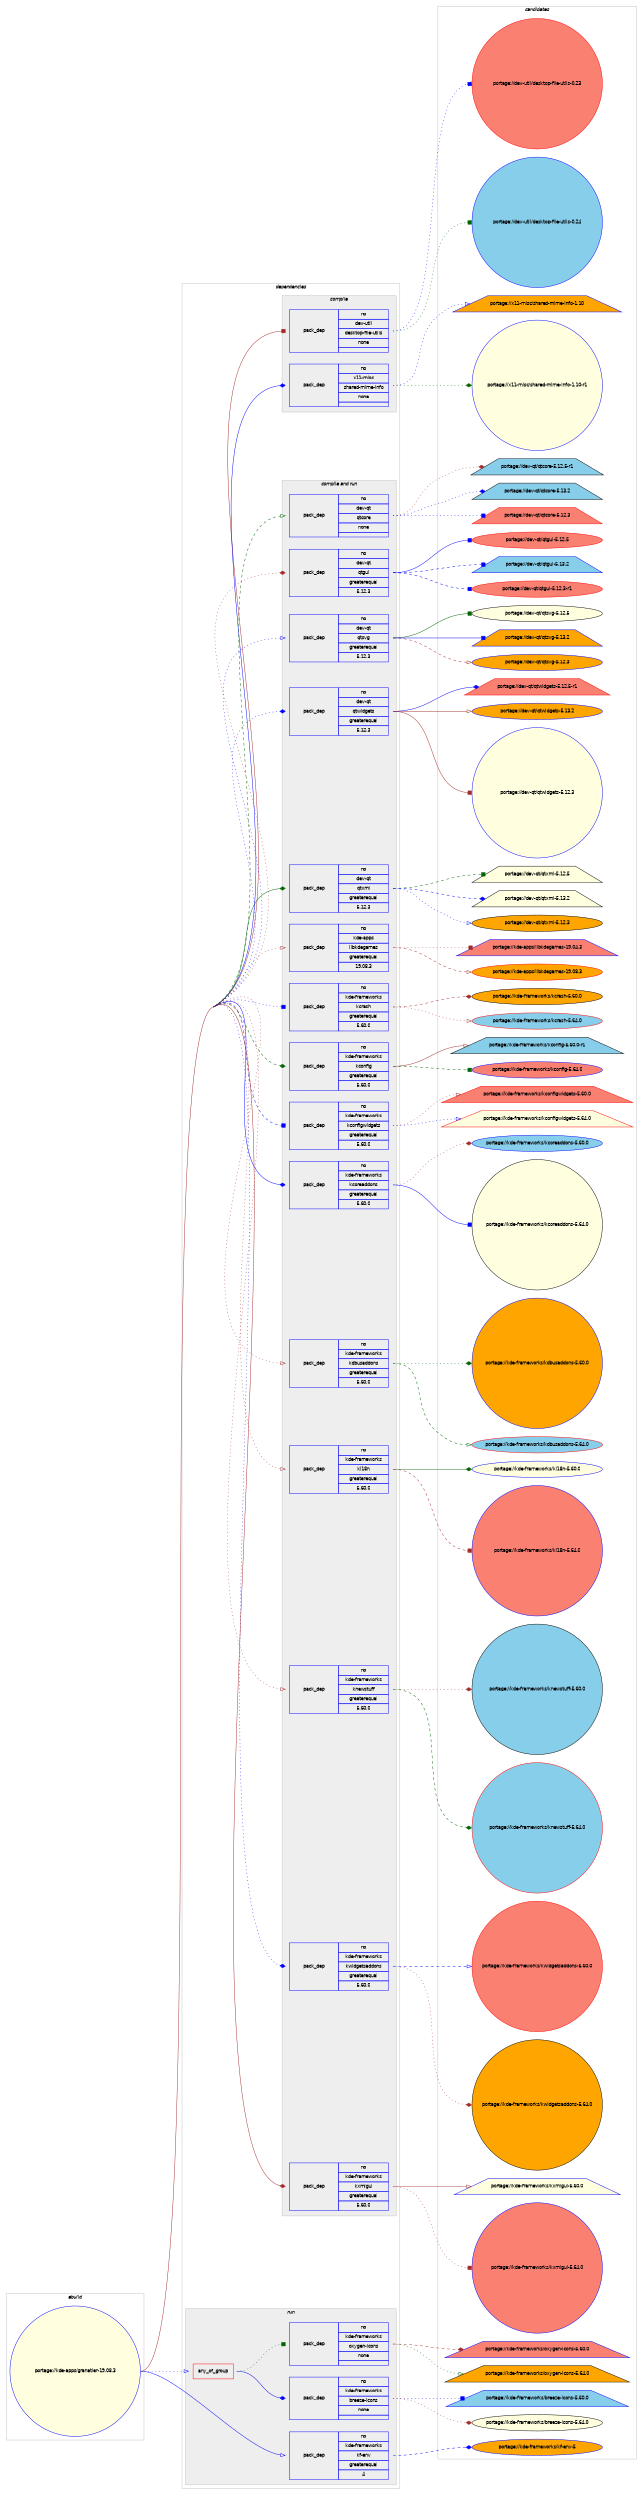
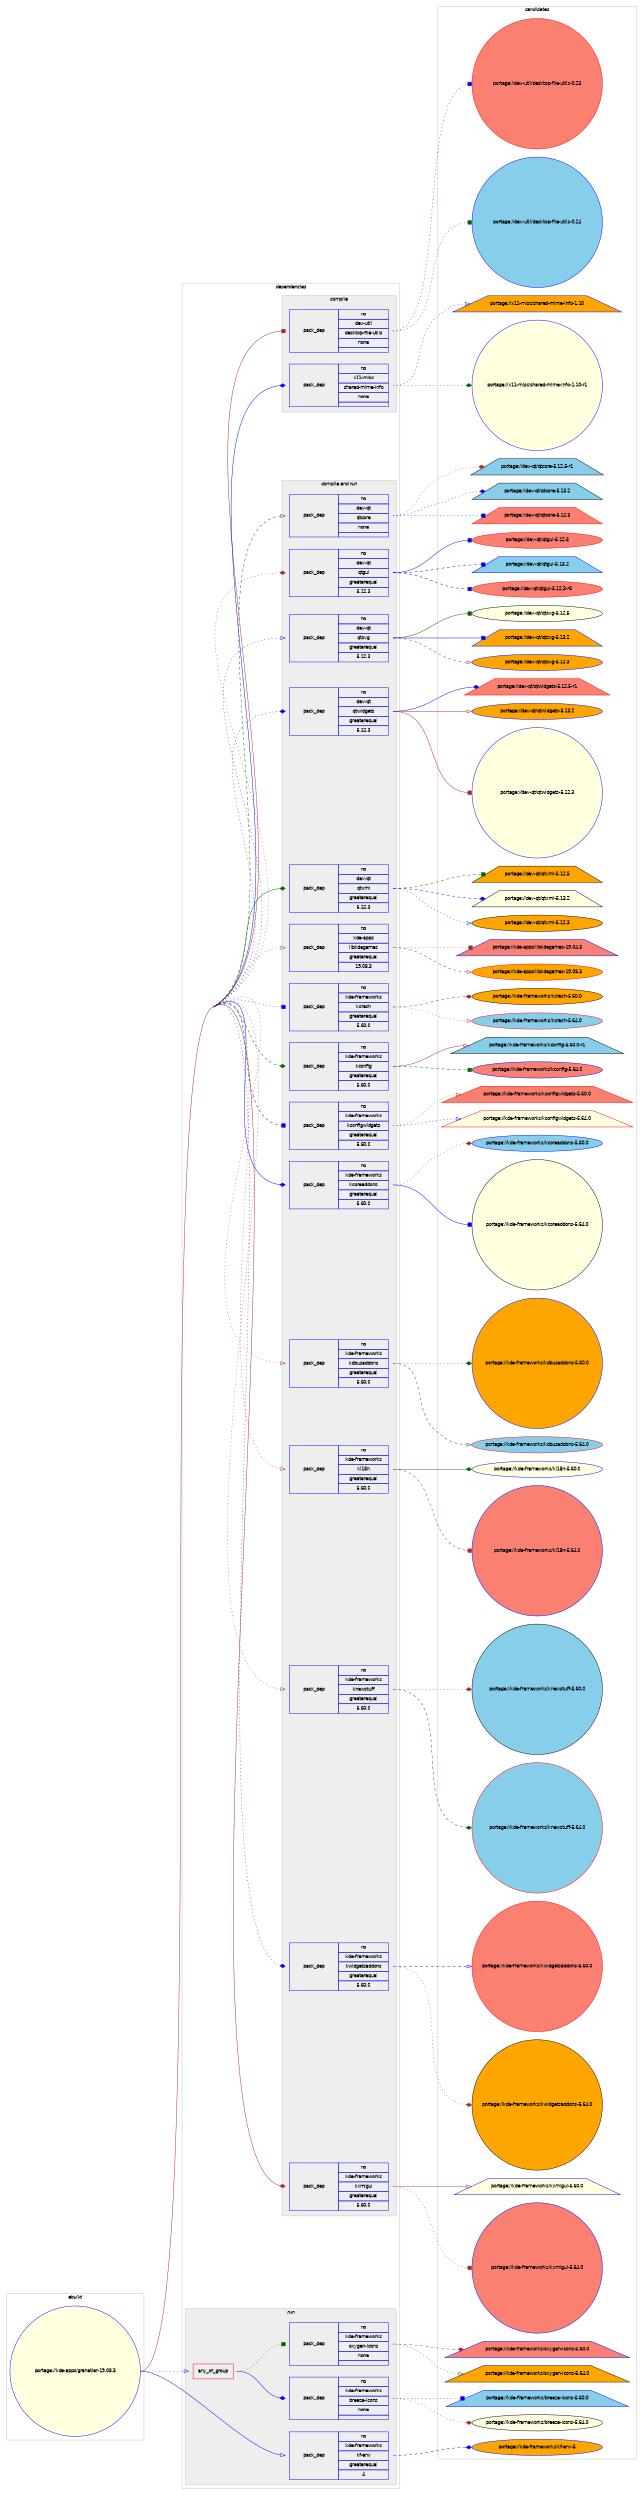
node "portage://dev-qt/qtgui-5.12.3-r1": label "portage://dev-qt/qtgui-5.12.3-r1" -> "portage://dev-qt/qtgui-5.12.3-r6"
node "portage://dev-qt/qtxml-5.12.5": fillcolor lightyellow -> orange
